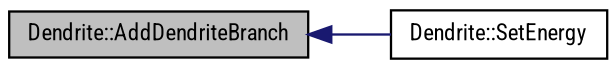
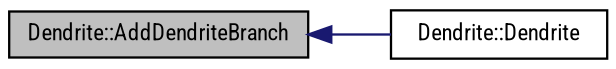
node "Dendrite::SetEnergy": label "Dendrite::SetEnergy" -> "Dendrite::Dendrite"
